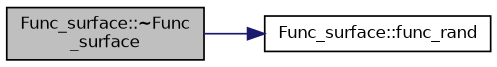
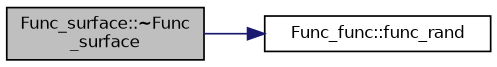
node "Func_surface::func_rand": label "Func_surface::func_rand" -> "Func_func::func_rand"
